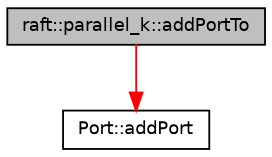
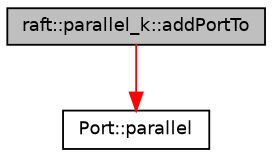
node "Port::addPort": label "Port::addPort" -> "Port::parallel"
